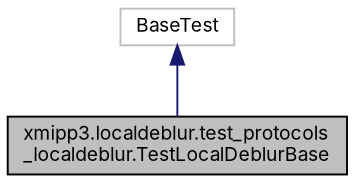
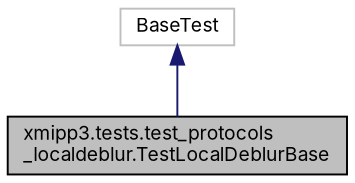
node "xmipp3.localdeblur.test_protocols _localdeblur.TestLocalDeblurBase": label "xmipp3.localdeblur.test_protocols _localdeblur.TestLocalDeblurBase" -> "xmipp3.tests.test_protocols _localdeblur.TestLocalDeblurBase"
